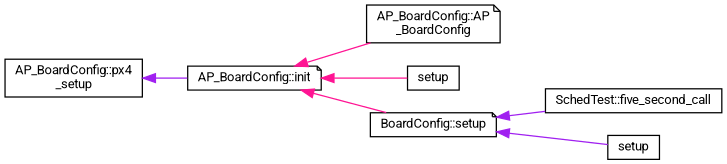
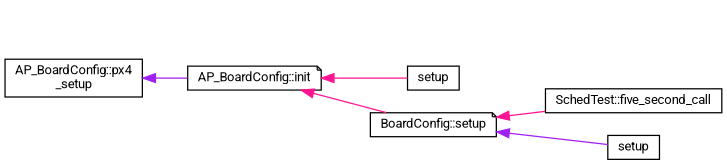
node "AP_BoardConfig::AP _BoardConfig": removed
edge "SchedTest::five_second_call" -> "BoardConfig::setup": color purple -> deeppink
